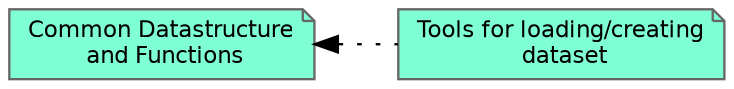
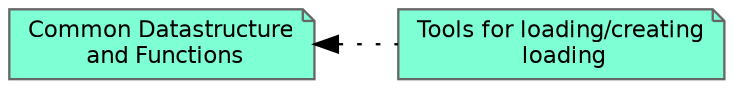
node "Tools for loading/creating dataset": label "Tools for loading/creating dataset" -> "Tools for loading/creating loading"
